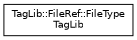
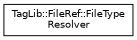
node "TagLib::FileRef::FileType TagLib": label "TagLib::FileRef::FileType TagLib" -> "TagLib::FileRef::FileType Resolver"
